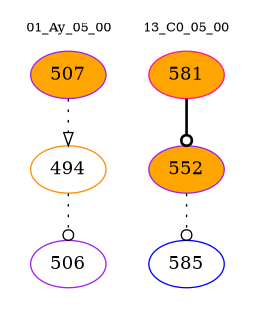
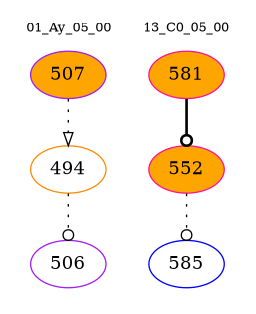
node "552": color purple -> deeppink
